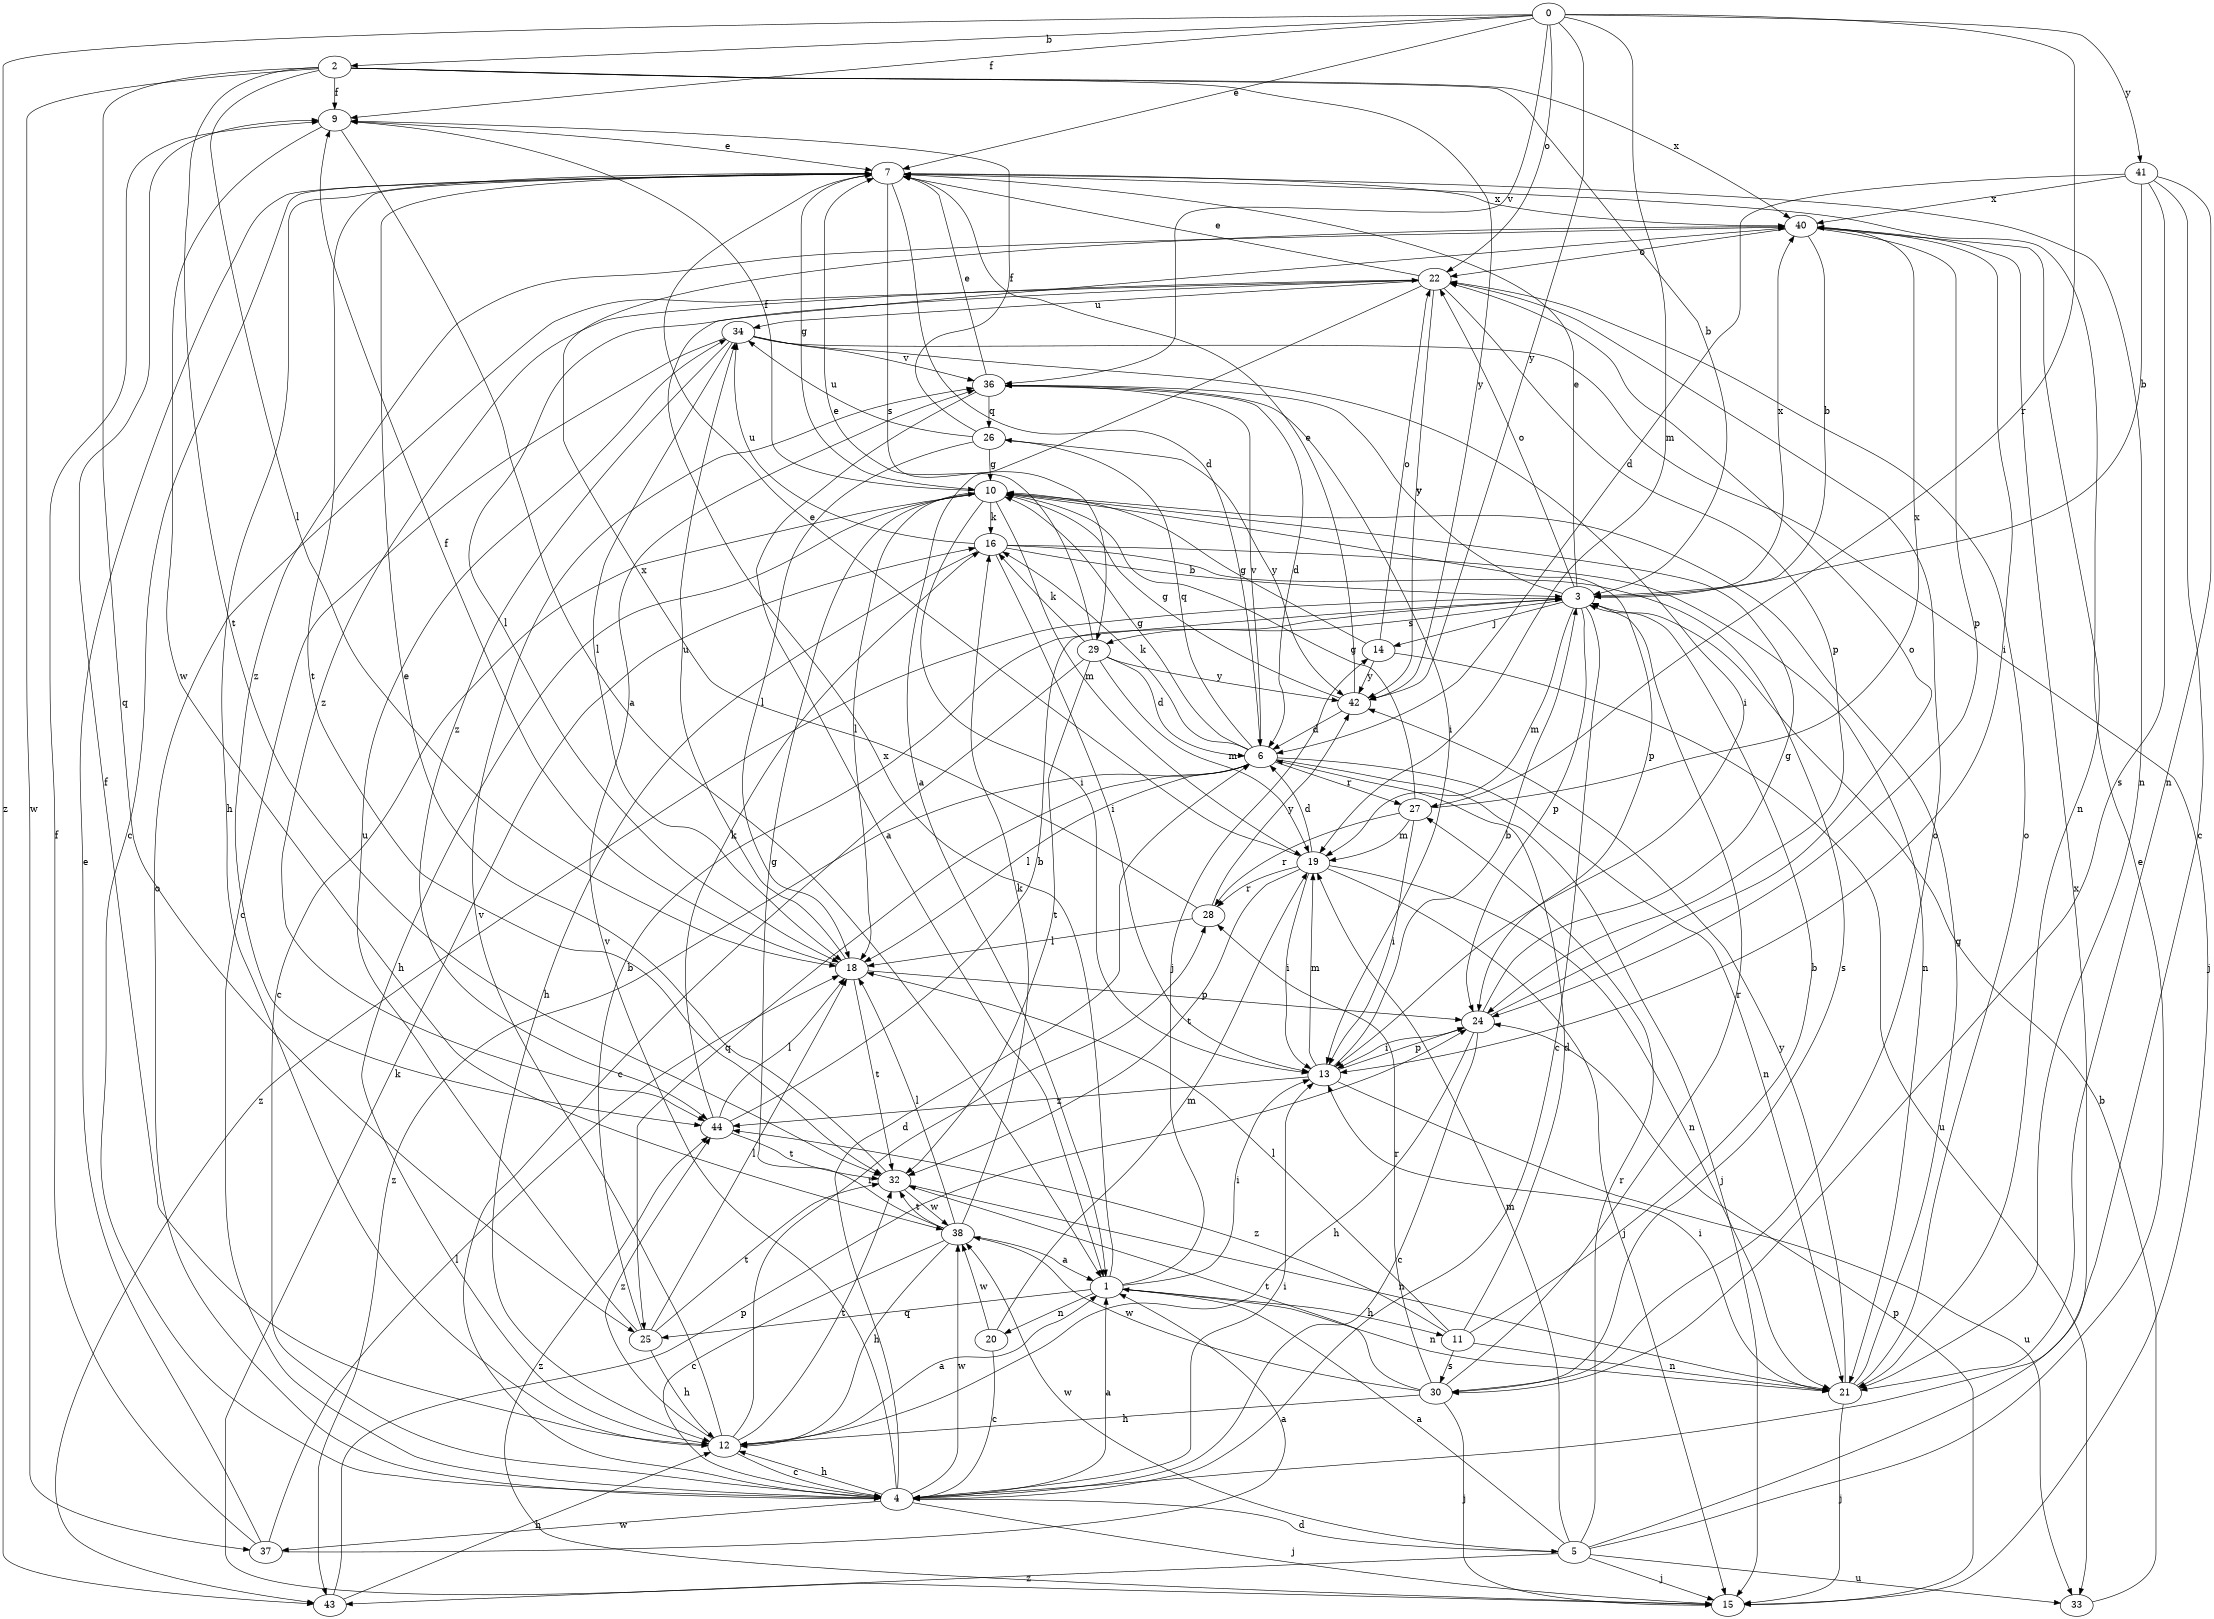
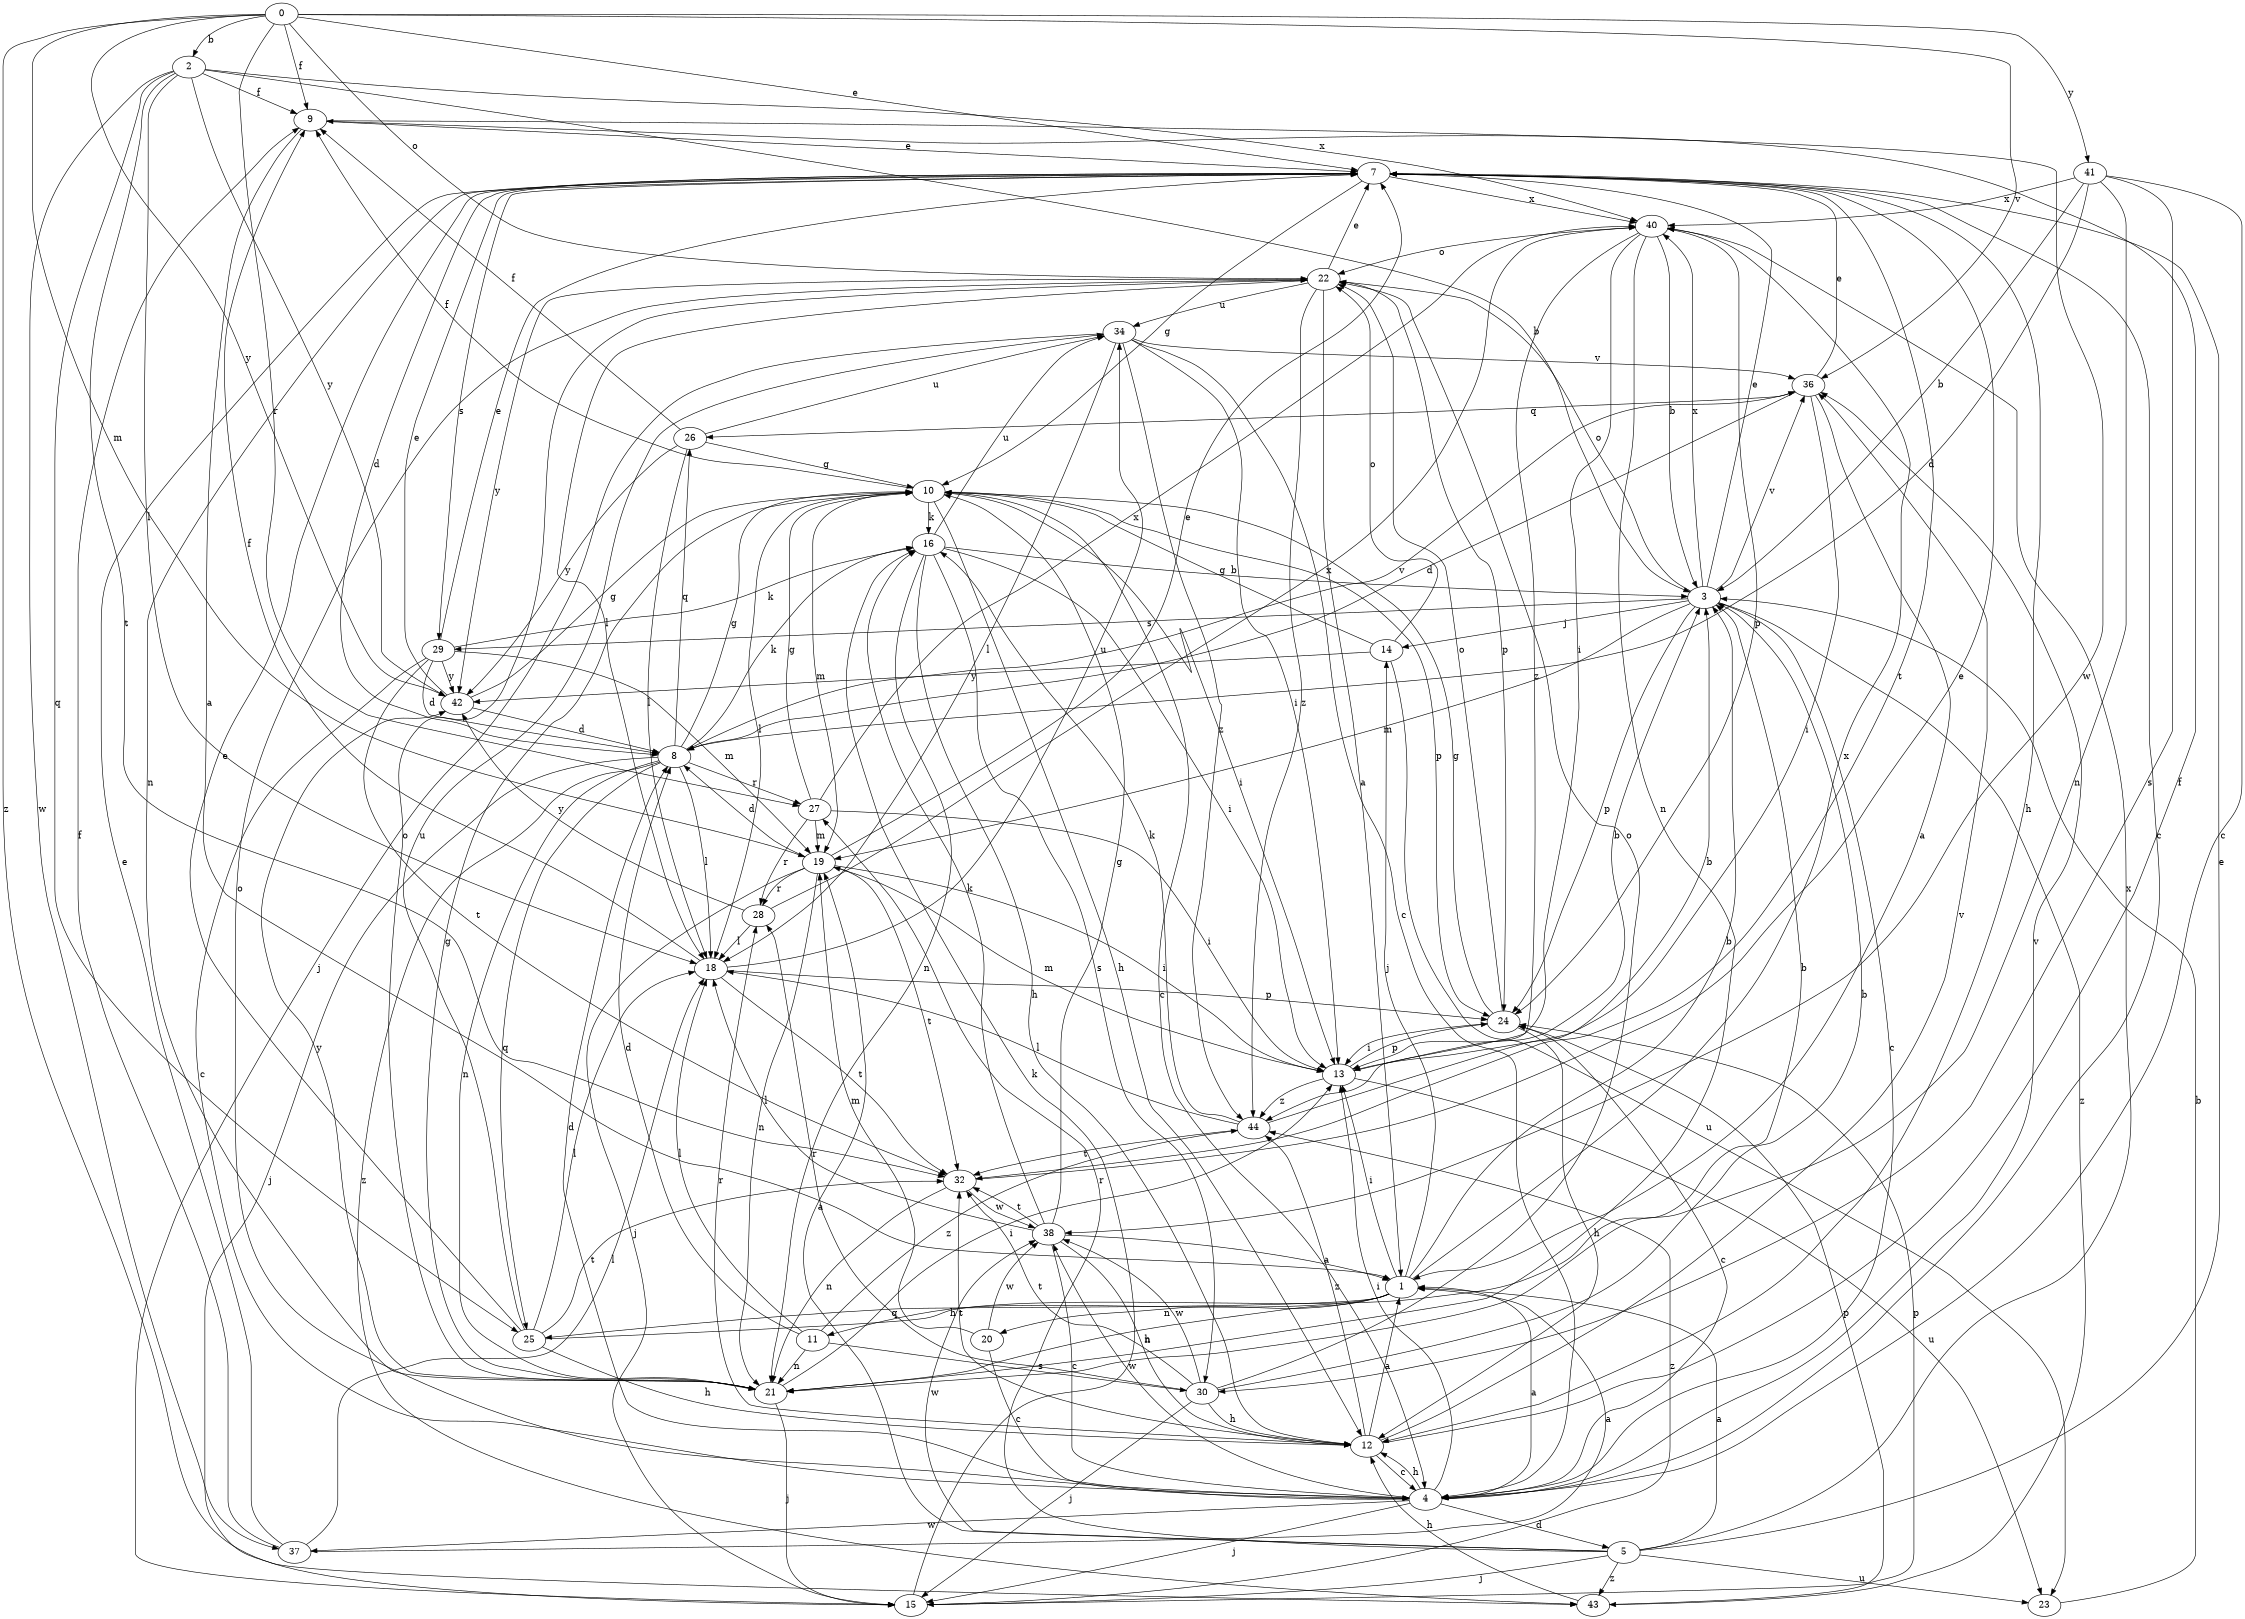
edge "25" -> "7": added, label "e"
node "6": label "6" -> "8"
edge "30" -> "3": label "r" -> "b"
edge "11" -> "3": now "1" -> "3"
edge "5" -> "19": label "m" -> "a"
node "33": label "33" -> "23"
